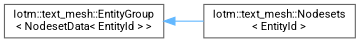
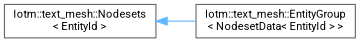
edge "Iotm::text_mesh::Nodesets < EntityId >" -> "Iotm::text_mesh::EntityGroup < NodesetData< EntityId > >": reversed
